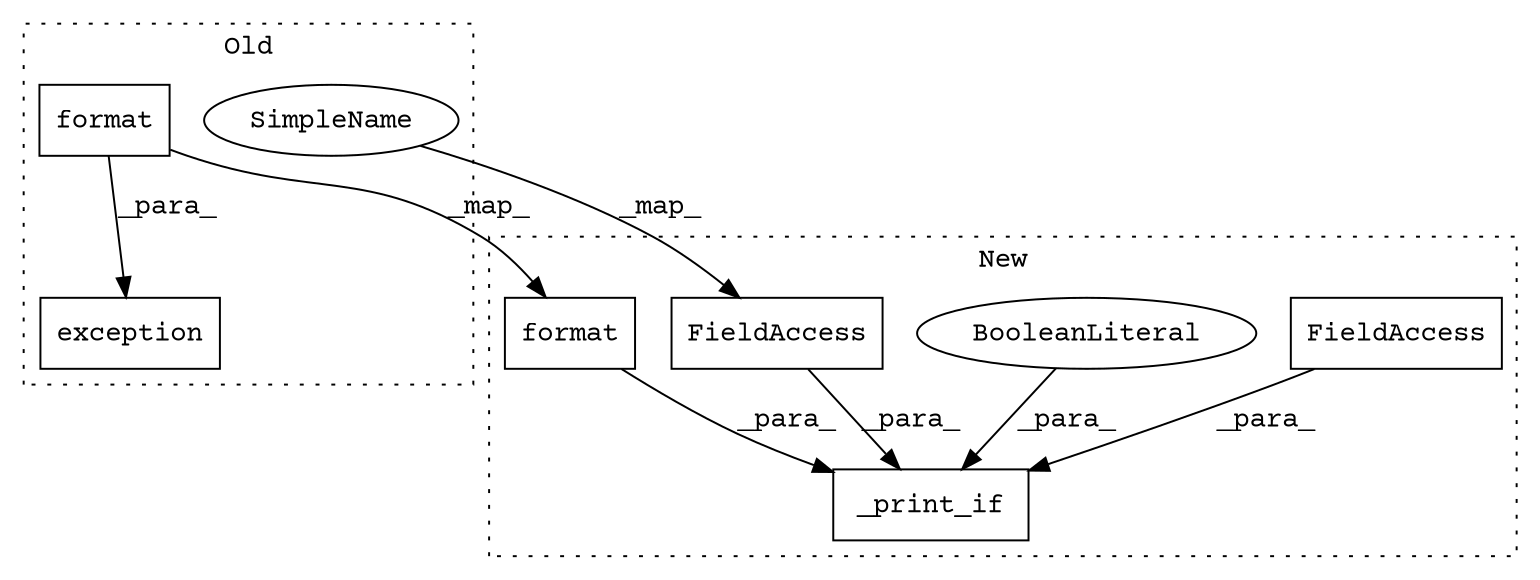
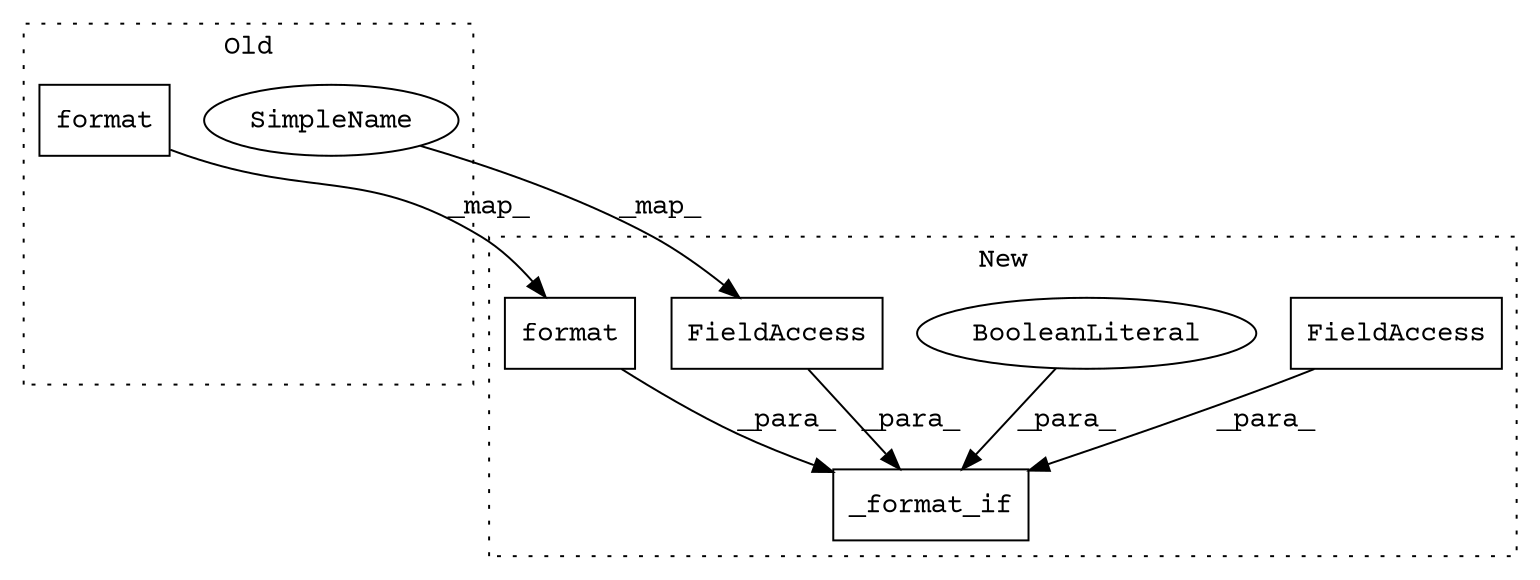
node "exception": removed
node "_print_if": label "_print_if" -> "_format_if"
